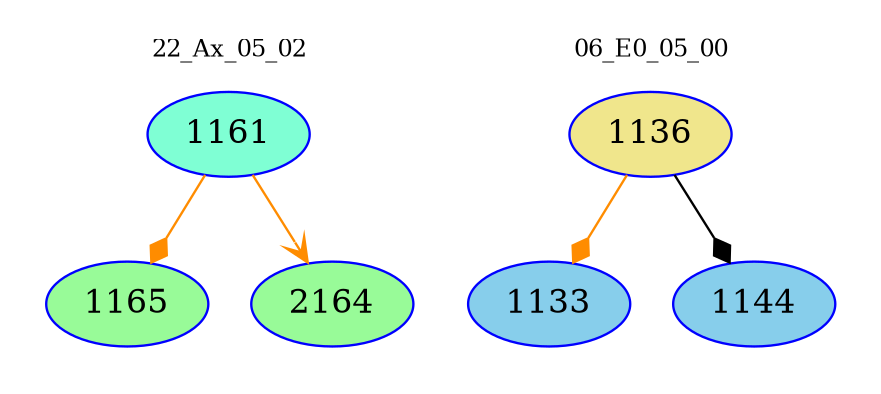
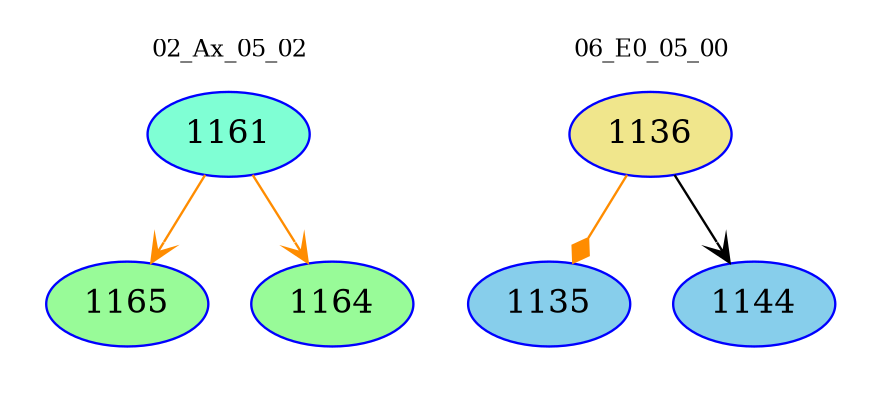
cluster "22_Ax_05_02": label "22_Ax_05_02" -> "02_Ax_05_02"
edge "1161" -> "1165": arrowhead diamond -> vee
edge "1136" -> "1144": arrowhead diamond -> vee
node "2164": label "2164" -> "1164"
node "1133": label "1133" -> "1135"
